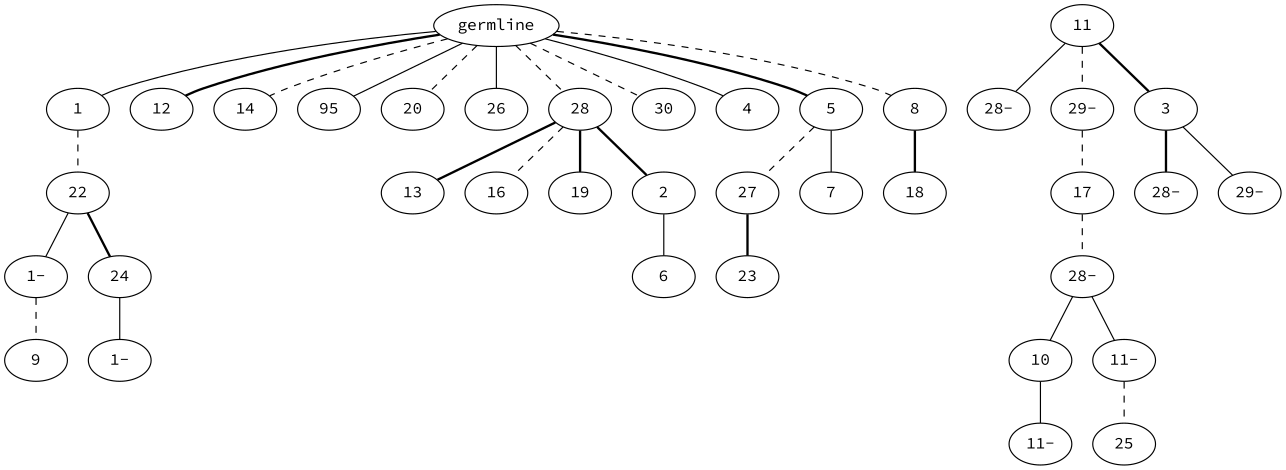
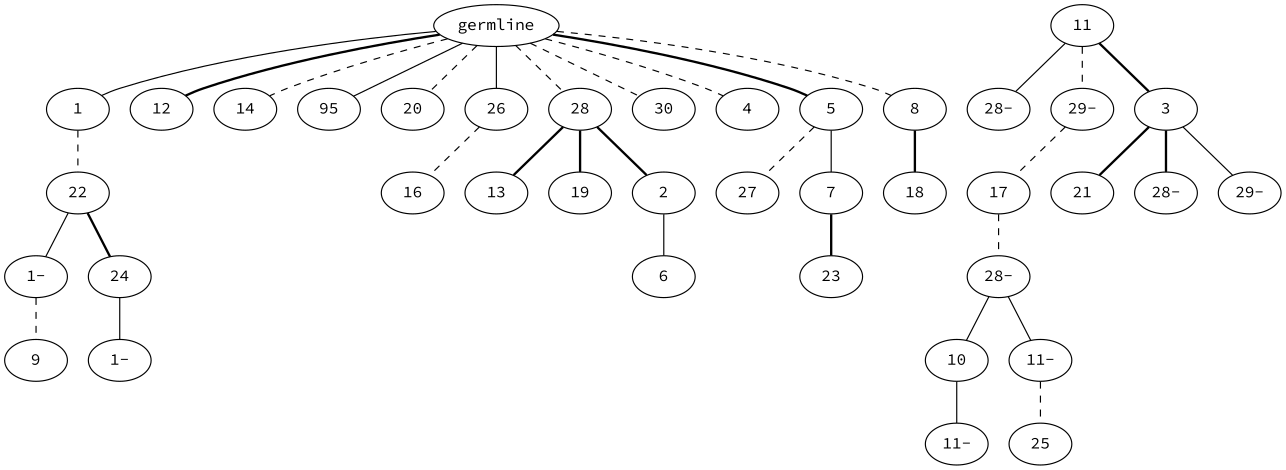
edge "germline" -- "4": style solid -> dashed
edge "28" -- "16": now "26" -- "16"
node "21": added
edge "27" -- "23": now "7" -- "23"
